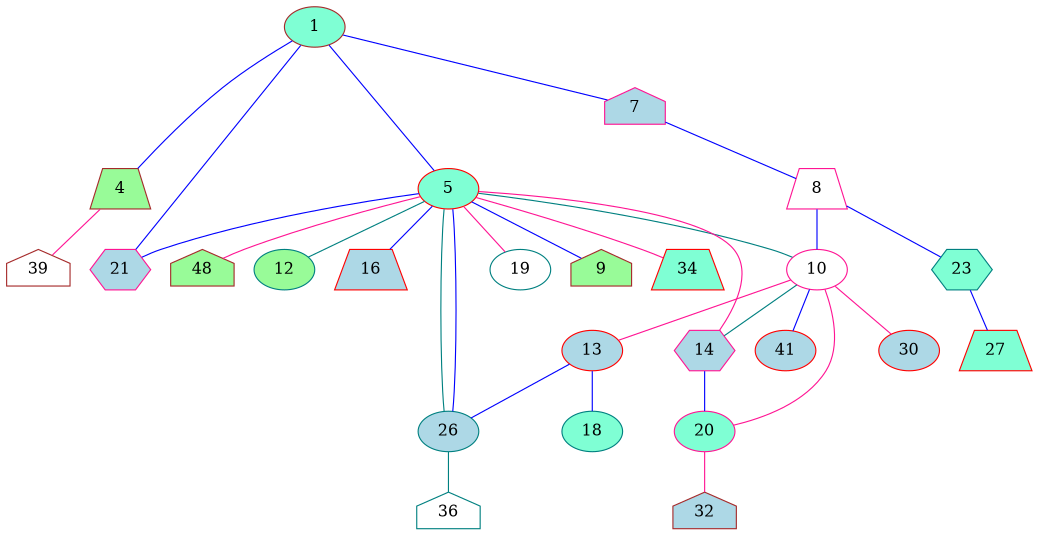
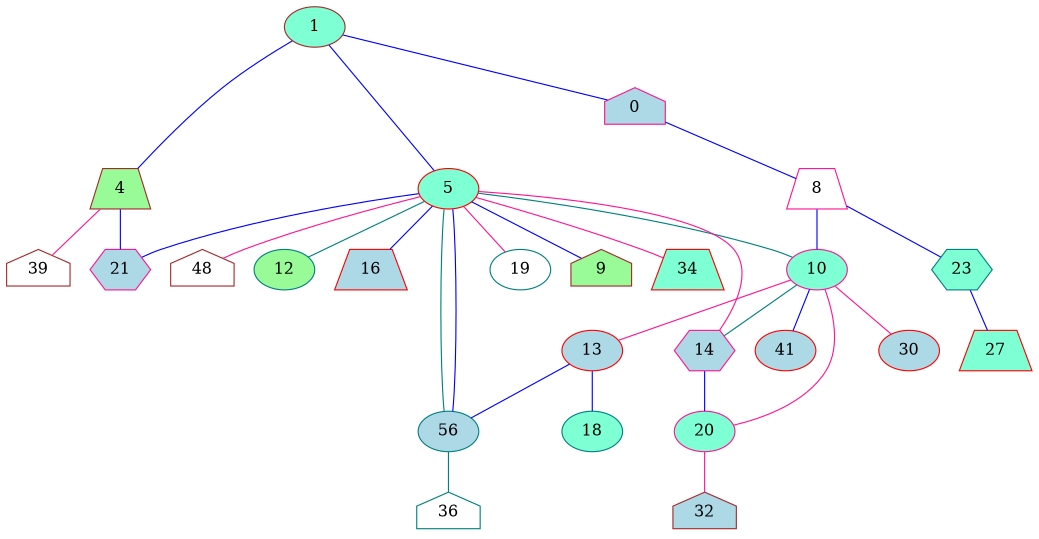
node "7": label "7" -> "0"
edge "1" -- "21": now "4" -- "21"
node "48": fillcolor palegreen -> white
node "10": fillcolor white -> aquamarine
node "26": label "26" -> "56"
